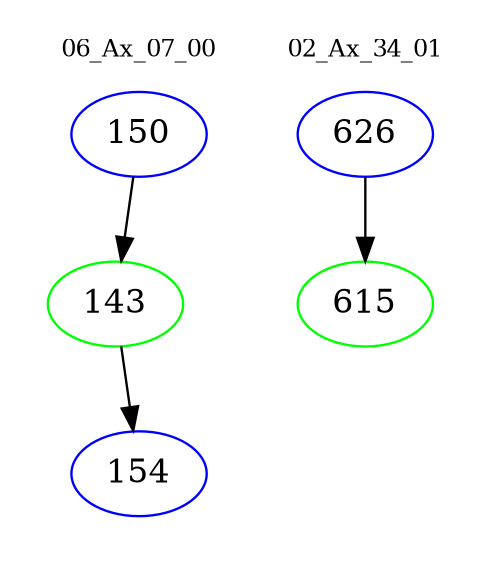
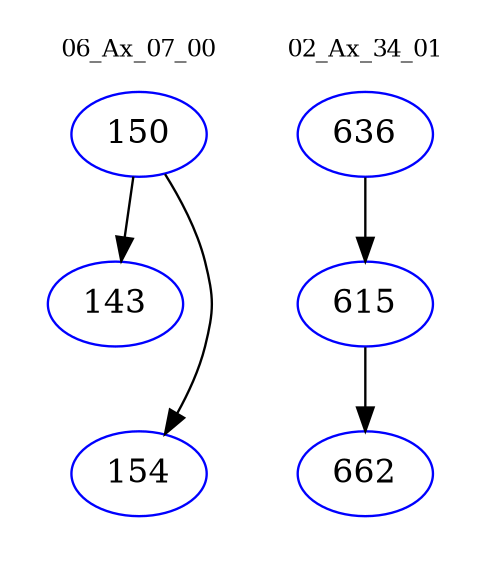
node "626": label "626" -> "636"
node "143": color green -> blue
node "615": color green -> blue
edge "143" -> "154": now "150" -> "154"
node "662": added
